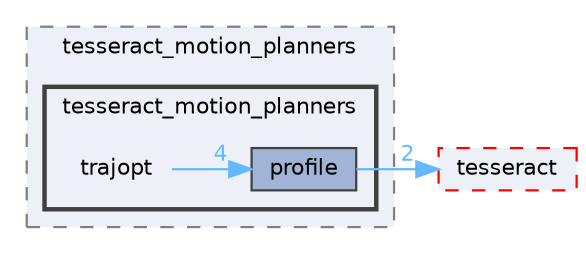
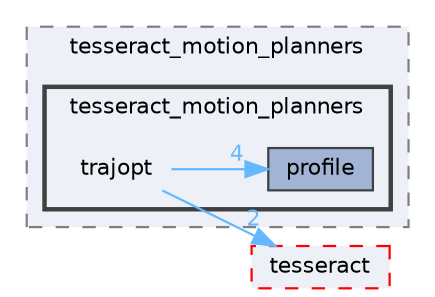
edge "profile" -> "tesseract": now "trajopt" -> "tesseract"
